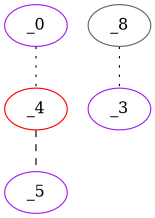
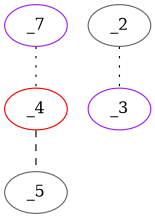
node "_0": label "_0" -> "_7"
node "_8": label "_8" -> "_2"
node "_5": color purple -> gray40
